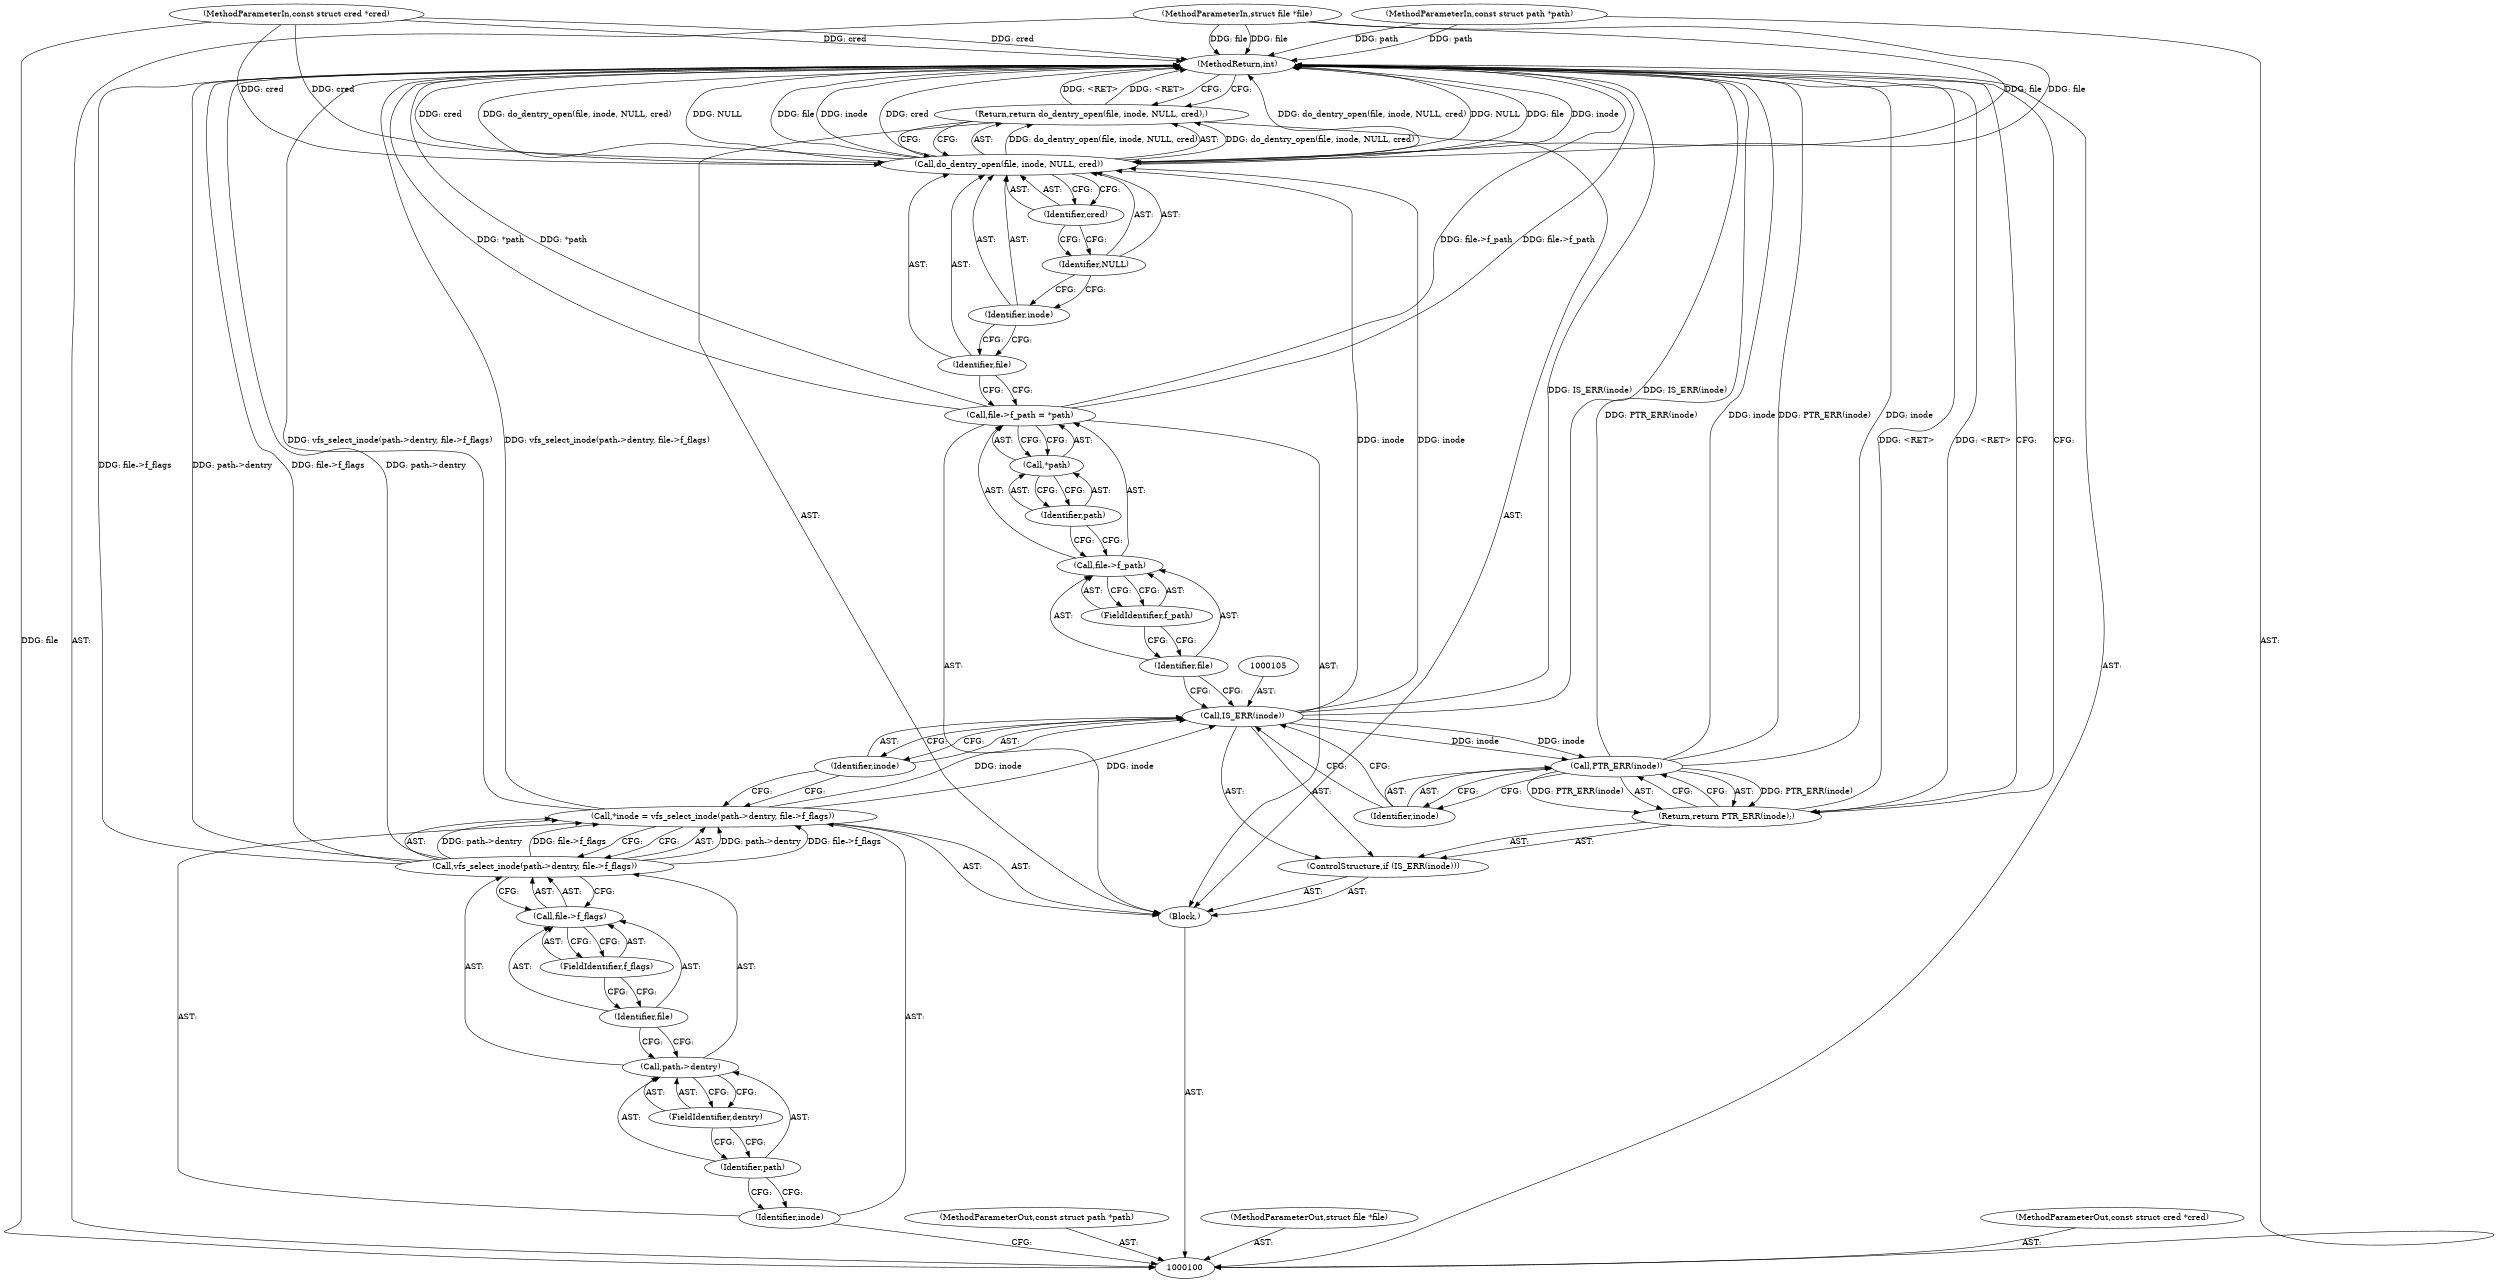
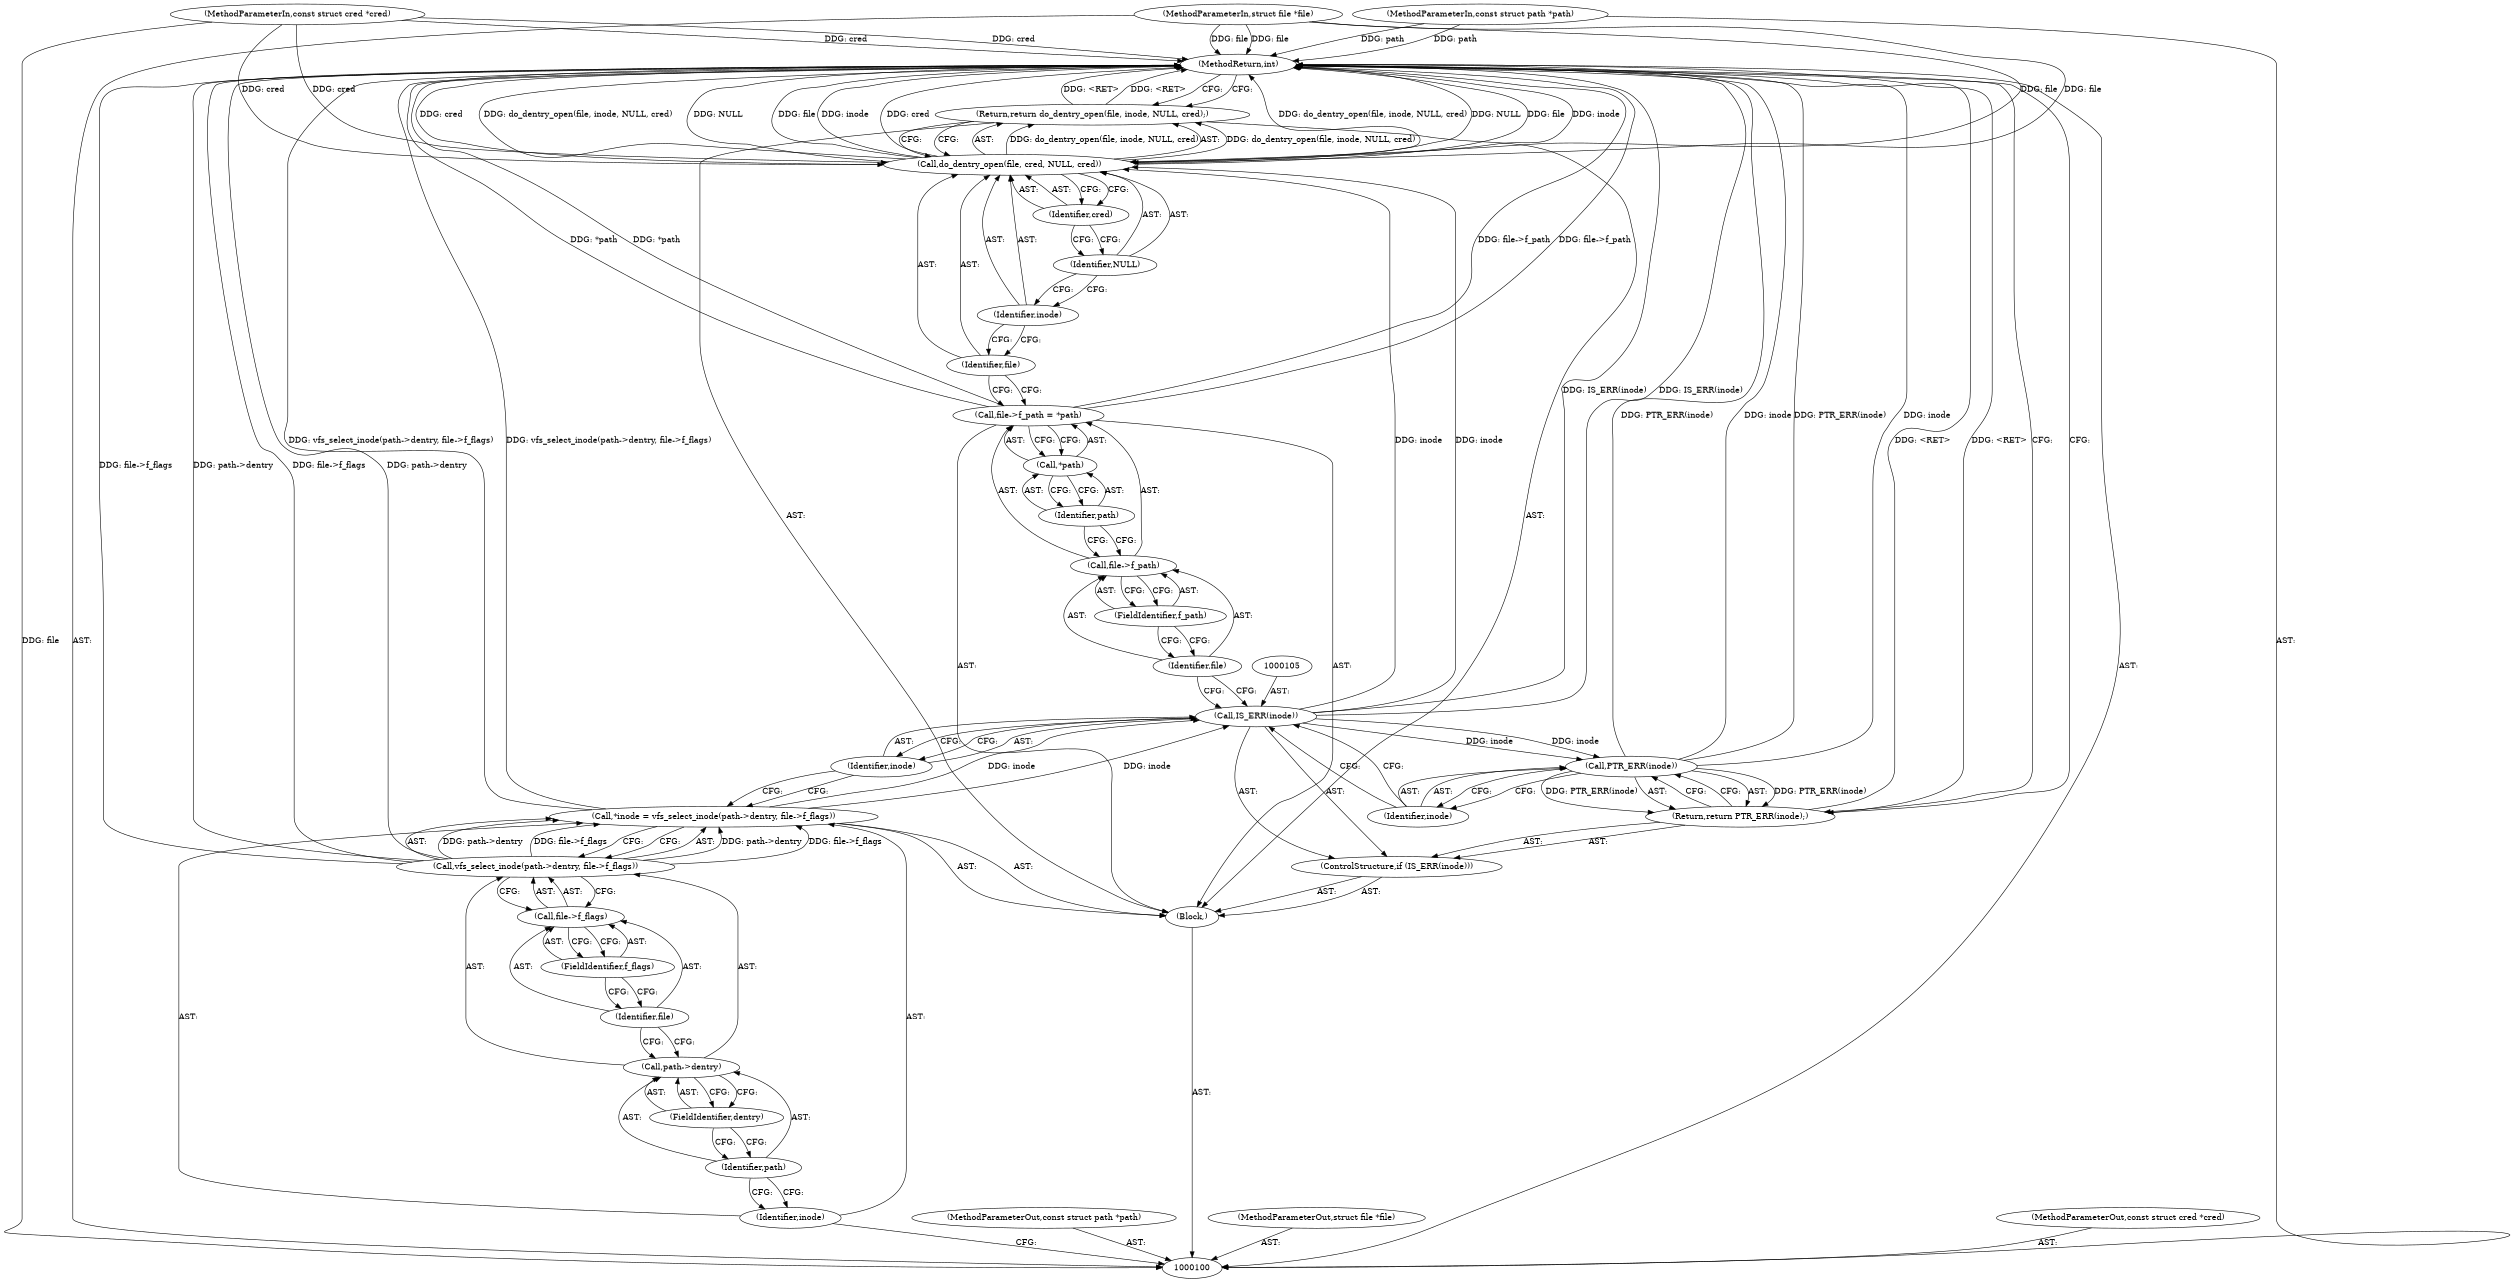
node "(Call,do_dentry_open(file, inode, NULL, cred))": label "(Call,do_dentry_open(file, inode, NULL, cred))" -> "(Call,do_dentry_open(file, cred, NULL, cred))"
